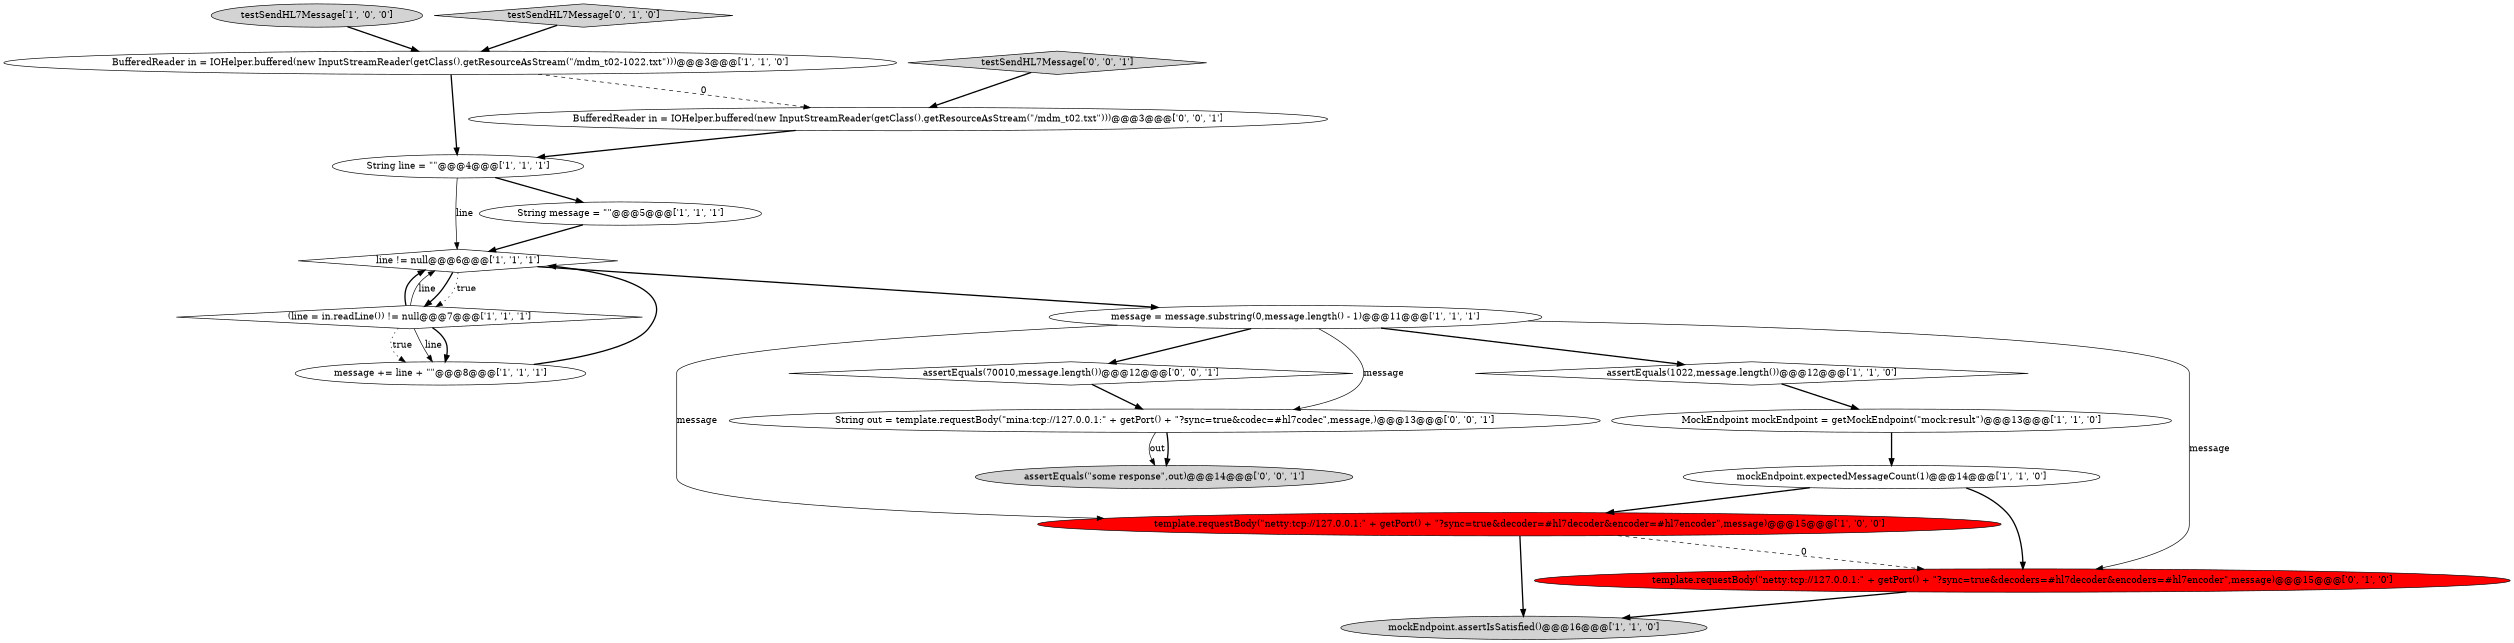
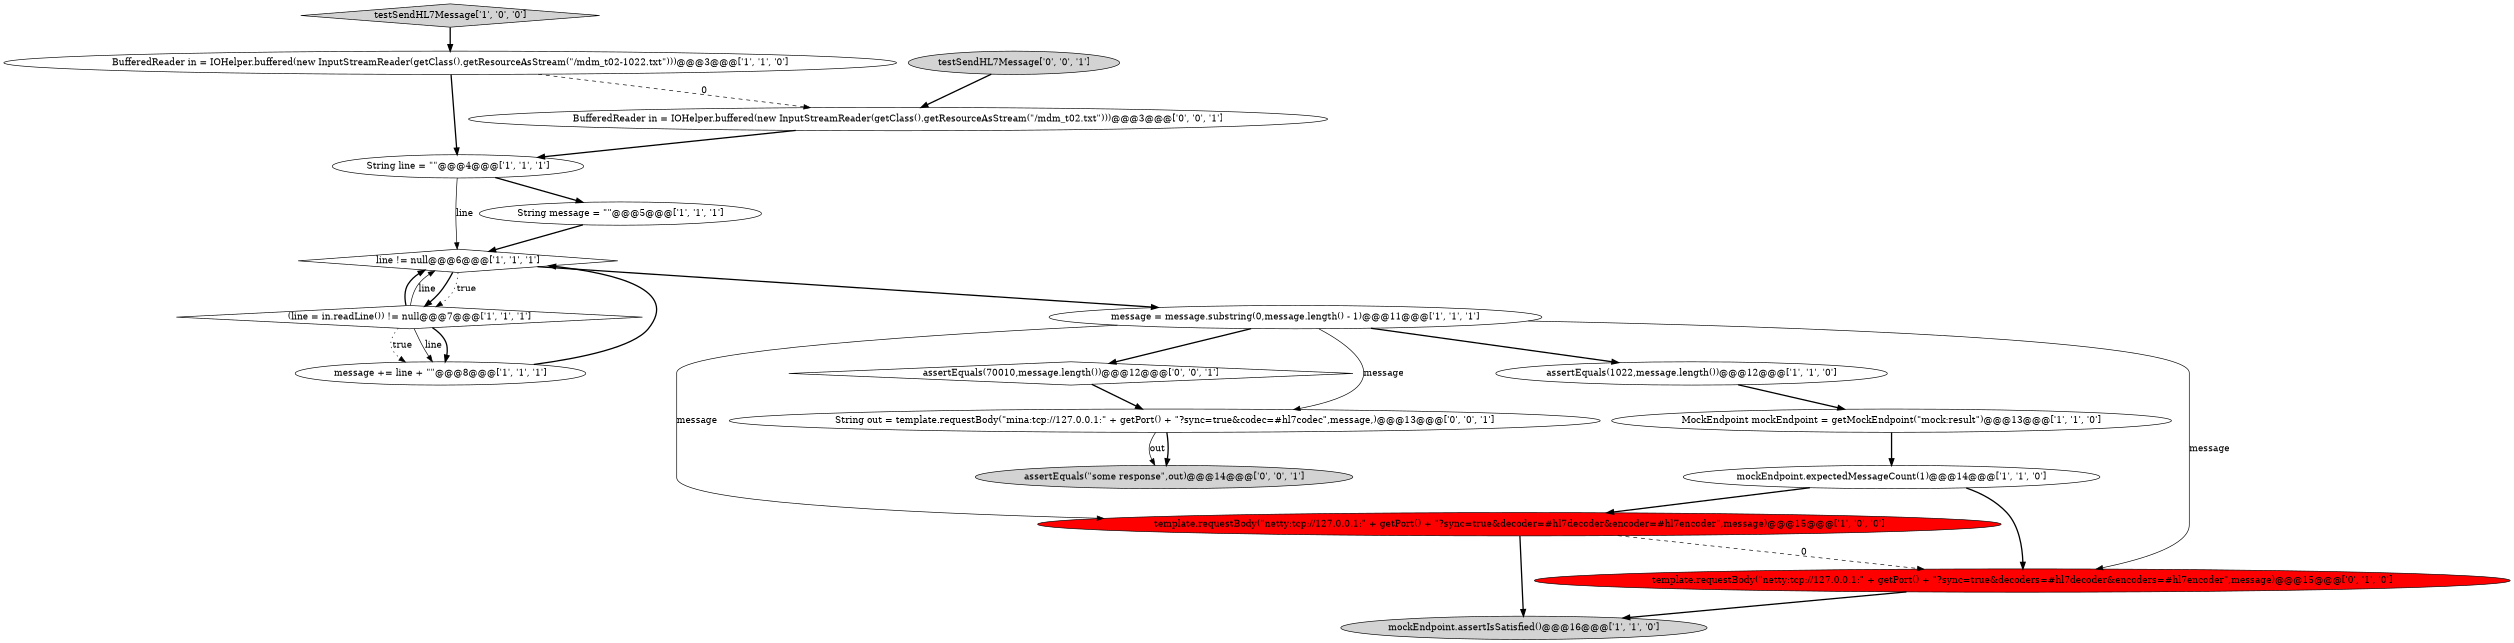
node "testSendHL7Message['1', '0', '0']": shape ellipse -> diamond
node "testSendHL7Message['0', '1', '0']": removed
node "testSendHL7Message['0', '0', '1']": shape diamond -> ellipse
node "assertEquals(1022,message.length())@@@12@@@['1', '1', '0']": shape diamond -> ellipse
